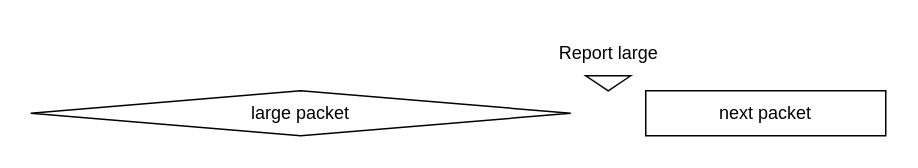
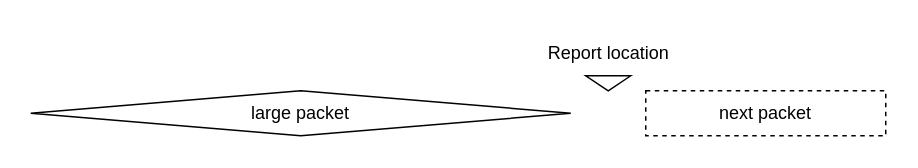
node "Report large": label "Report large" -> "Report location"
node "next packet": style solid -> dashed
